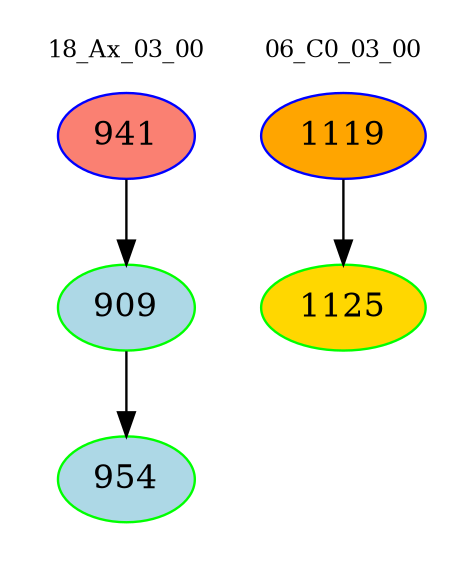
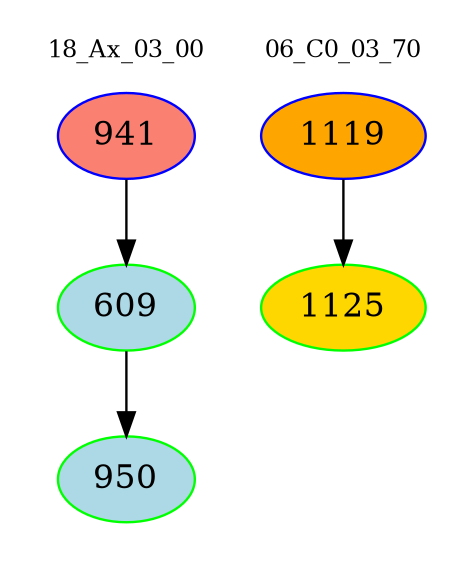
cluster "06_C0_03_00": label "06_C0_03_00" -> "06_C0_03_70"
node "909": label "909" -> "609"
node "954": label "954" -> "950"
